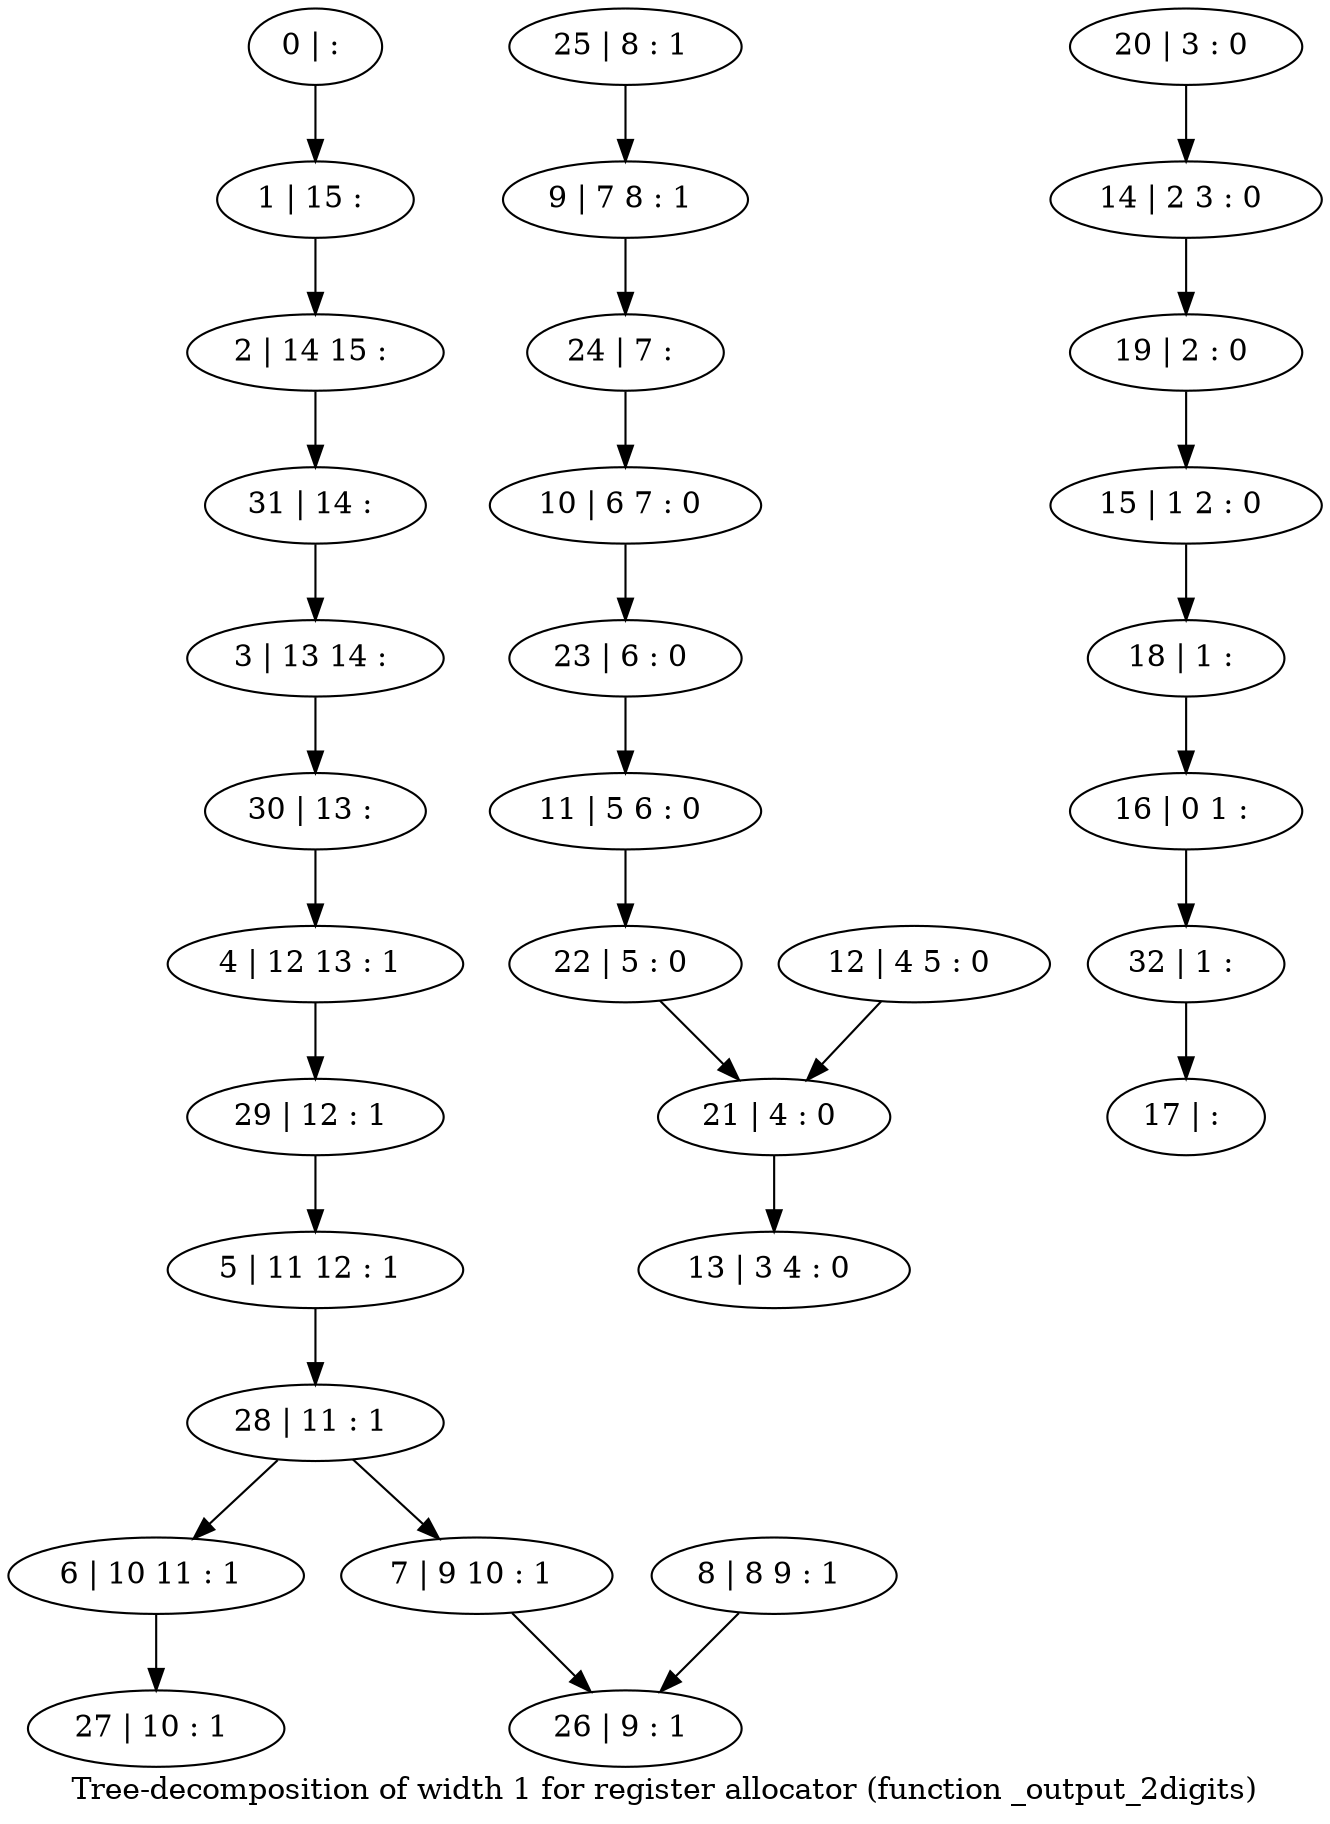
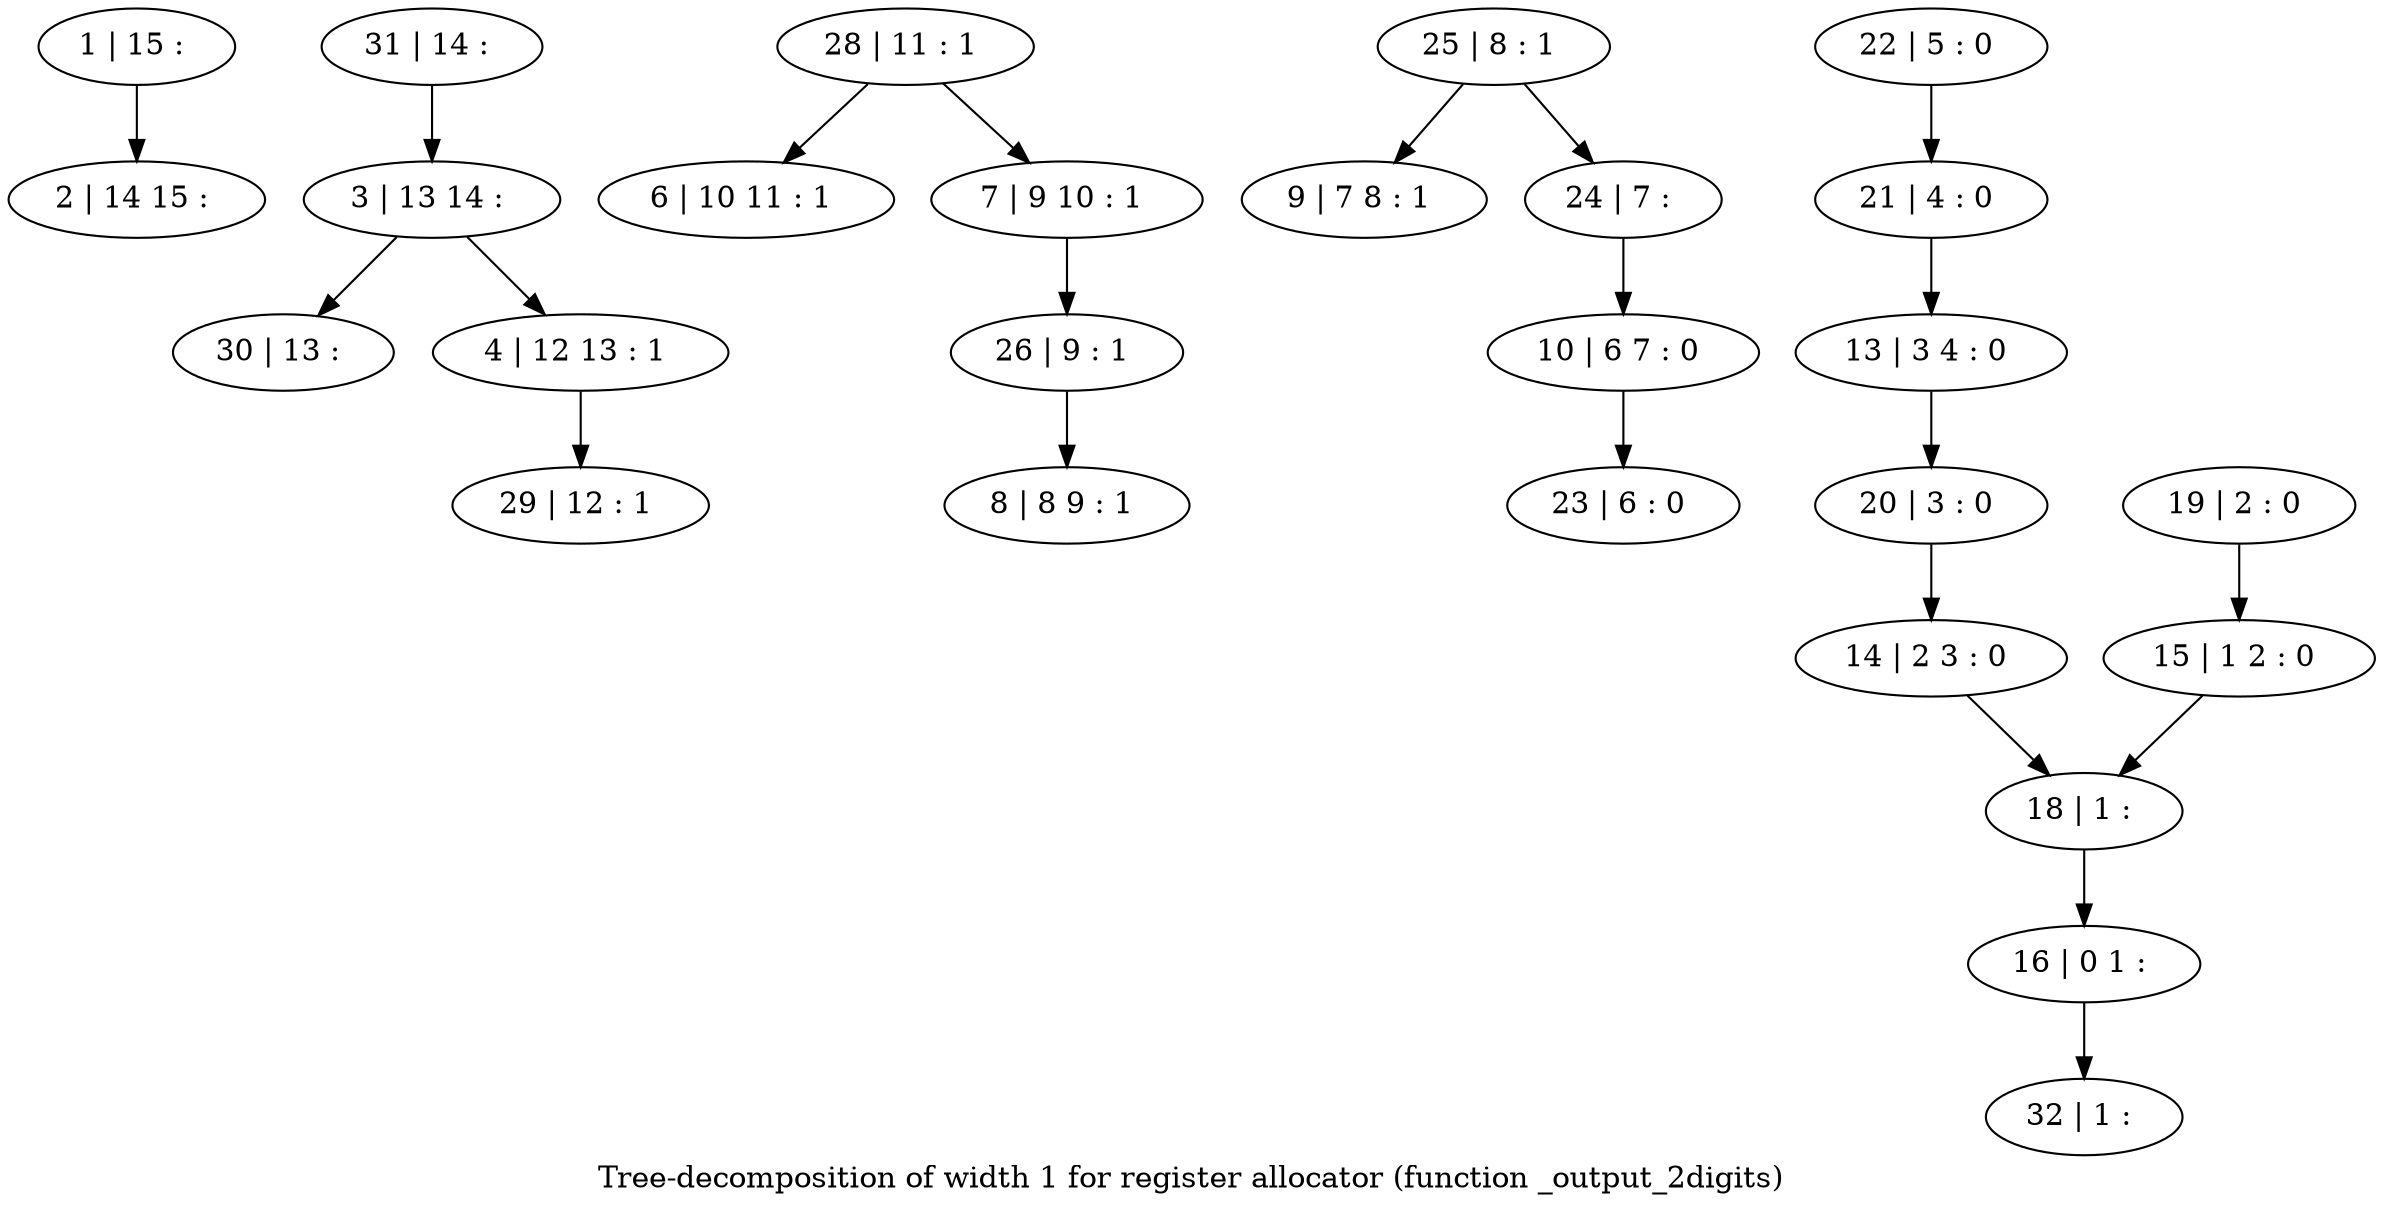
node "0 | :": removed
edge "9 | 7 8 : 1" -> "24 | 7 :": now "25 | 8 : 1" -> "24 | 7 :"
edge "14 | 2 3 : 0" -> "19 | 2 : 0": now "14 | 2 3 : 0" -> "18 | 1 :"
edge "2 | 14 15 :" -> "31 | 14 :": removed
edge "13 | 3 4 : 0" -> "20 | 3 : 0": added
node "11 | 5 6 : 0": removed
edge "30 | 13 :" -> "4 | 12 13 : 1": now "3 | 13 14 :" -> "4 | 12 13 : 1"
node "12 | 4 5 : 0": removed
node "17 | :": removed
node "5 | 11 12 : 1": removed
edge "8 | 8 9 : 1" -> "26 | 9 : 1": reversed
node "27 | 10 : 1": removed
